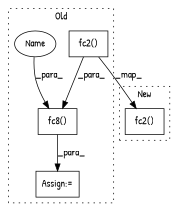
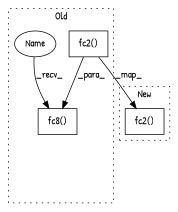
edge "Name" -> "fc8()": label "_para_" -> "_recv_"
node "Assign:=": removed
